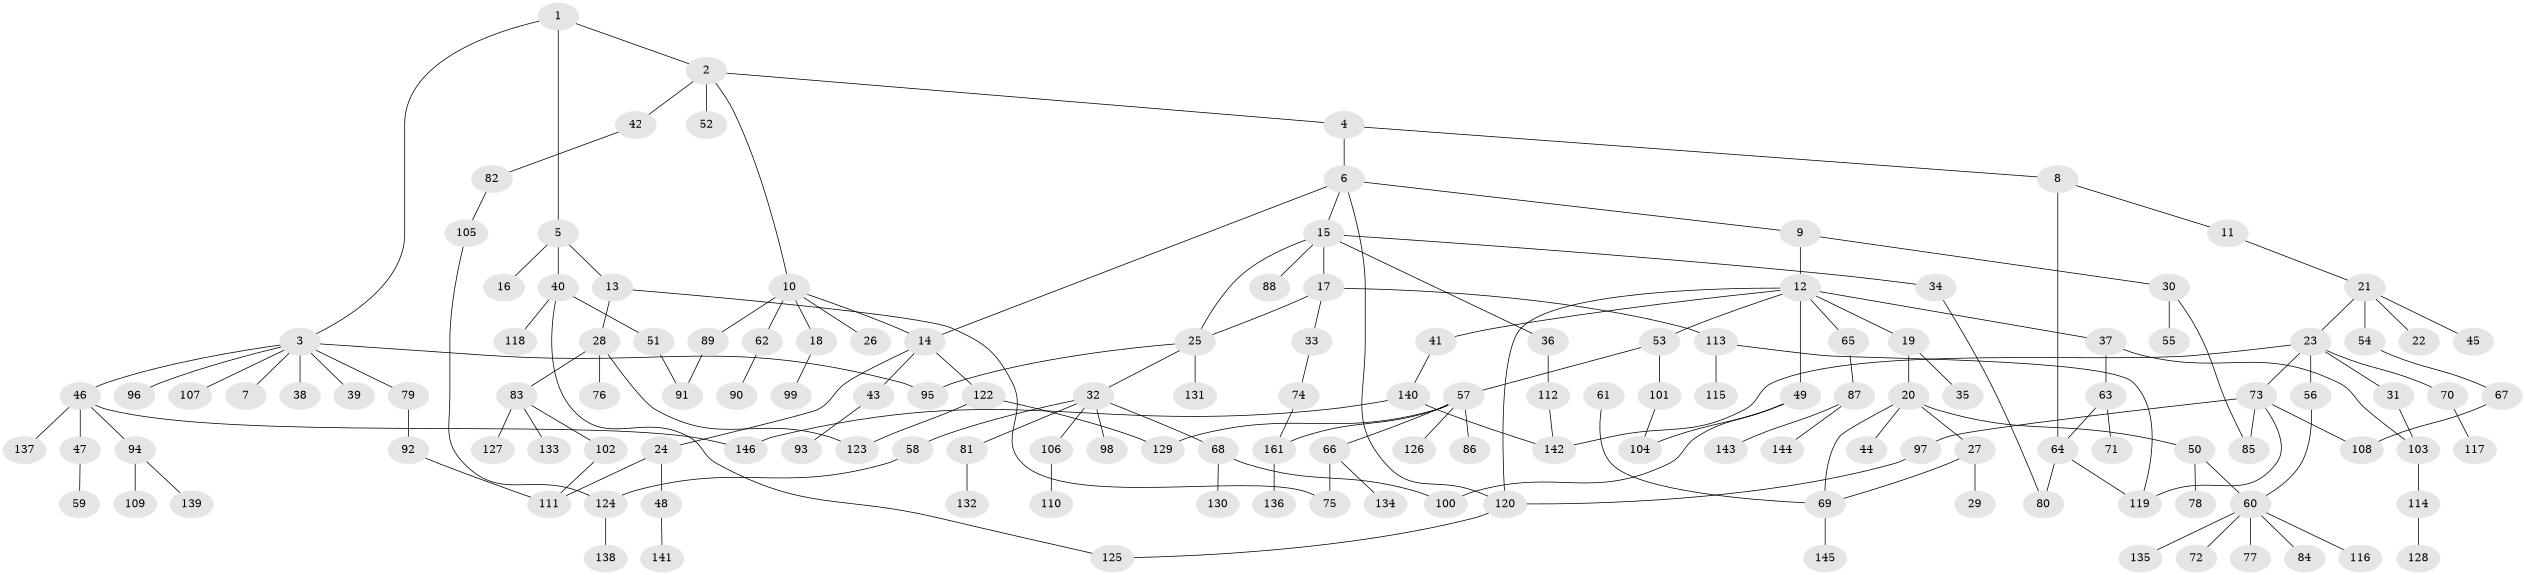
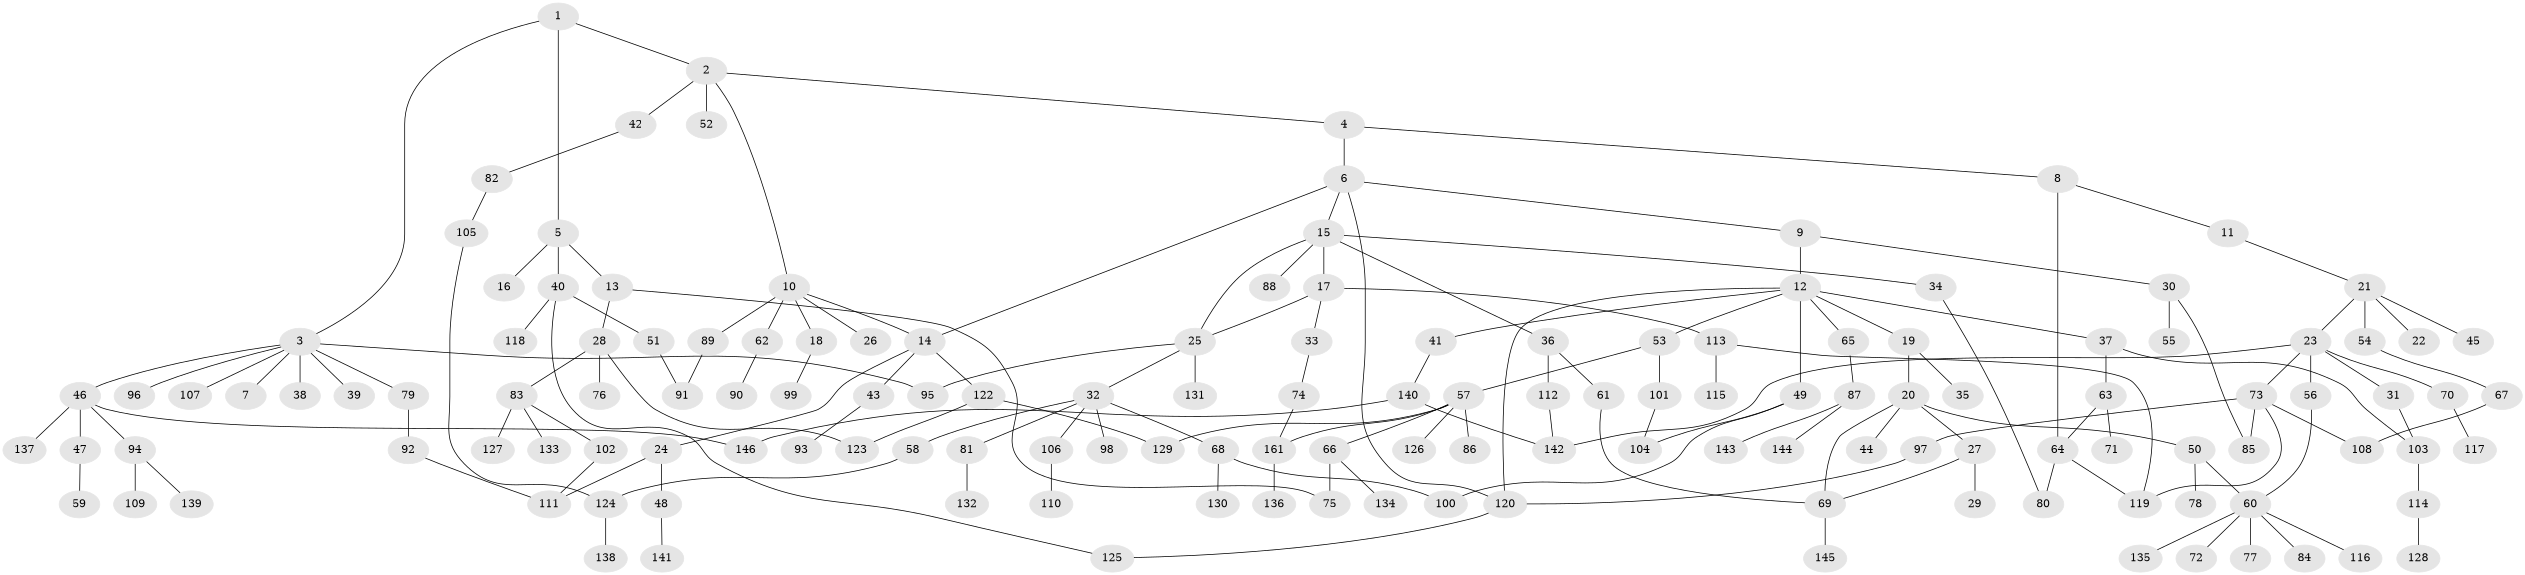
edge "36" -- "61": added
